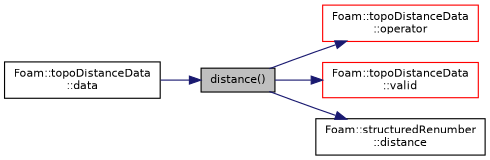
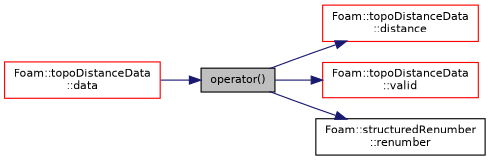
node "Foam::topoDistanceData ::operator": label "Foam::topoDistanceData ::operator" -> "Foam::topoDistanceData ::distance"
node "Foam::topoDistanceData ::data": color black -> red
node "distance()": label "distance()" -> "operator()"
node "Foam::structuredRenumber ::distance": label "Foam::structuredRenumber ::distance" -> "Foam::structuredRenumber ::renumber"
